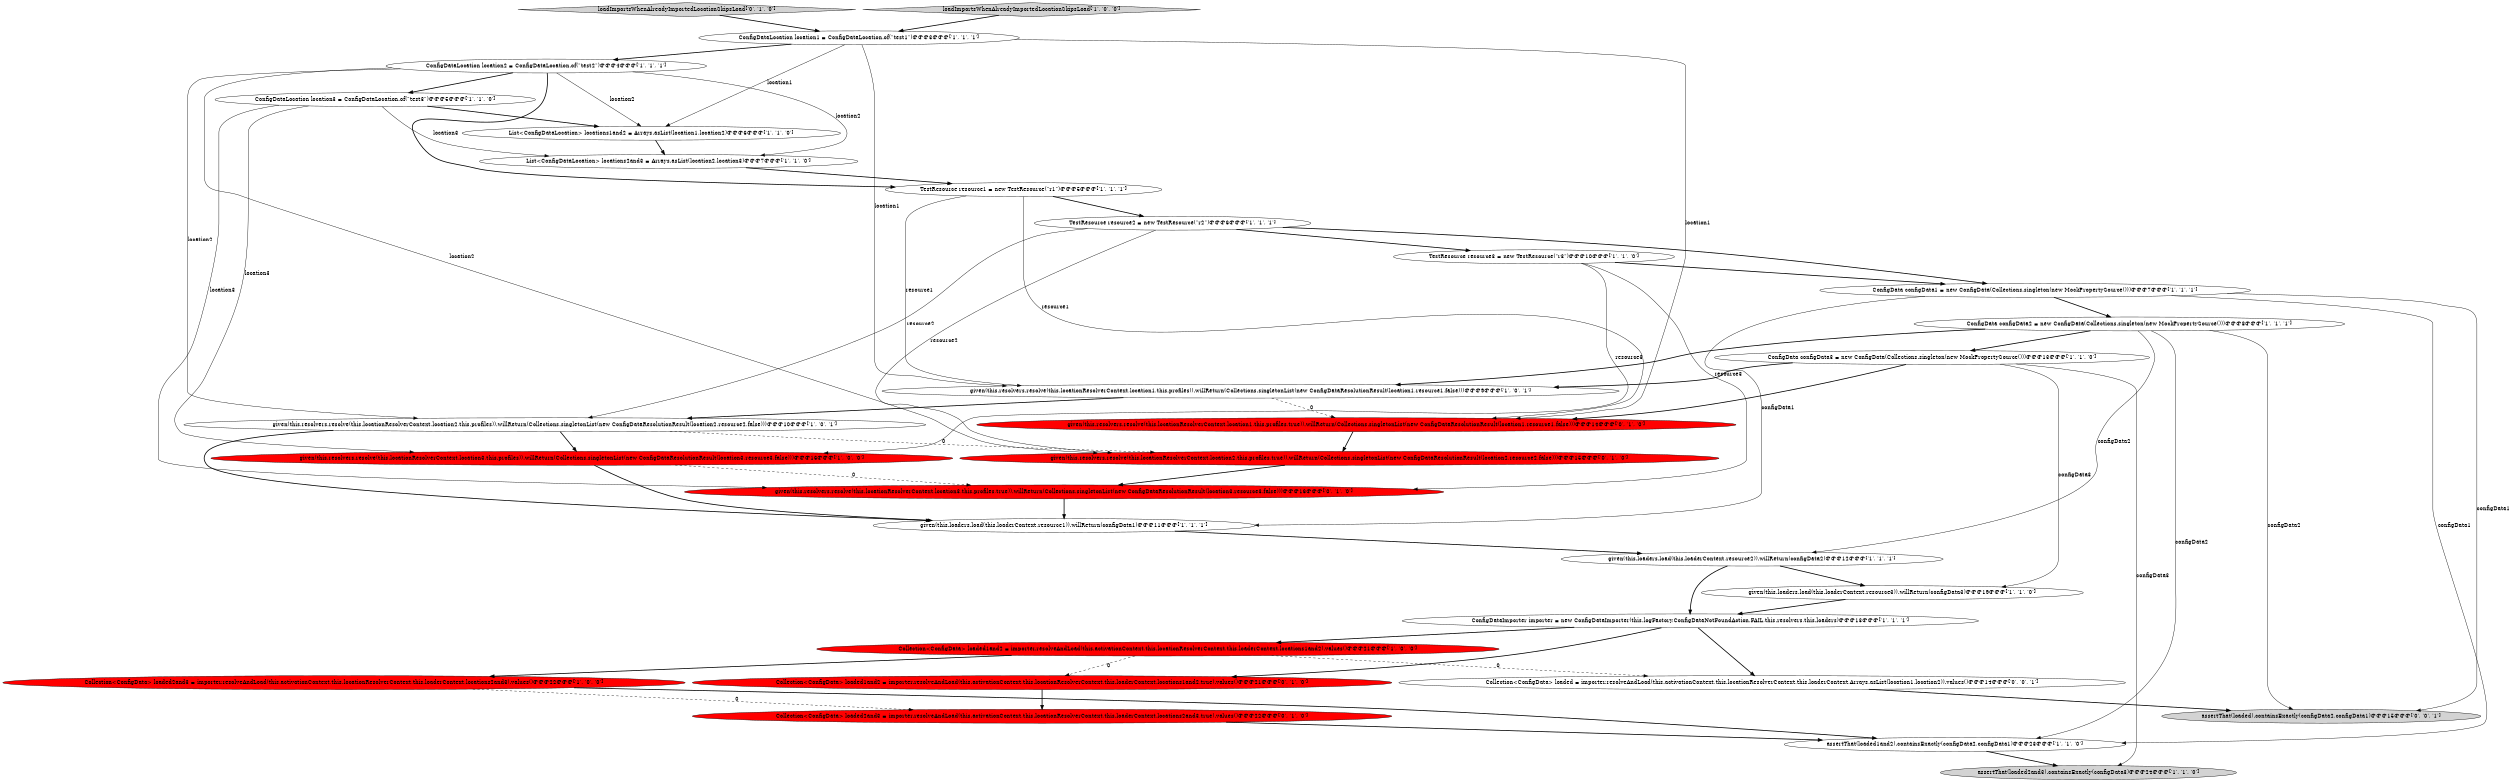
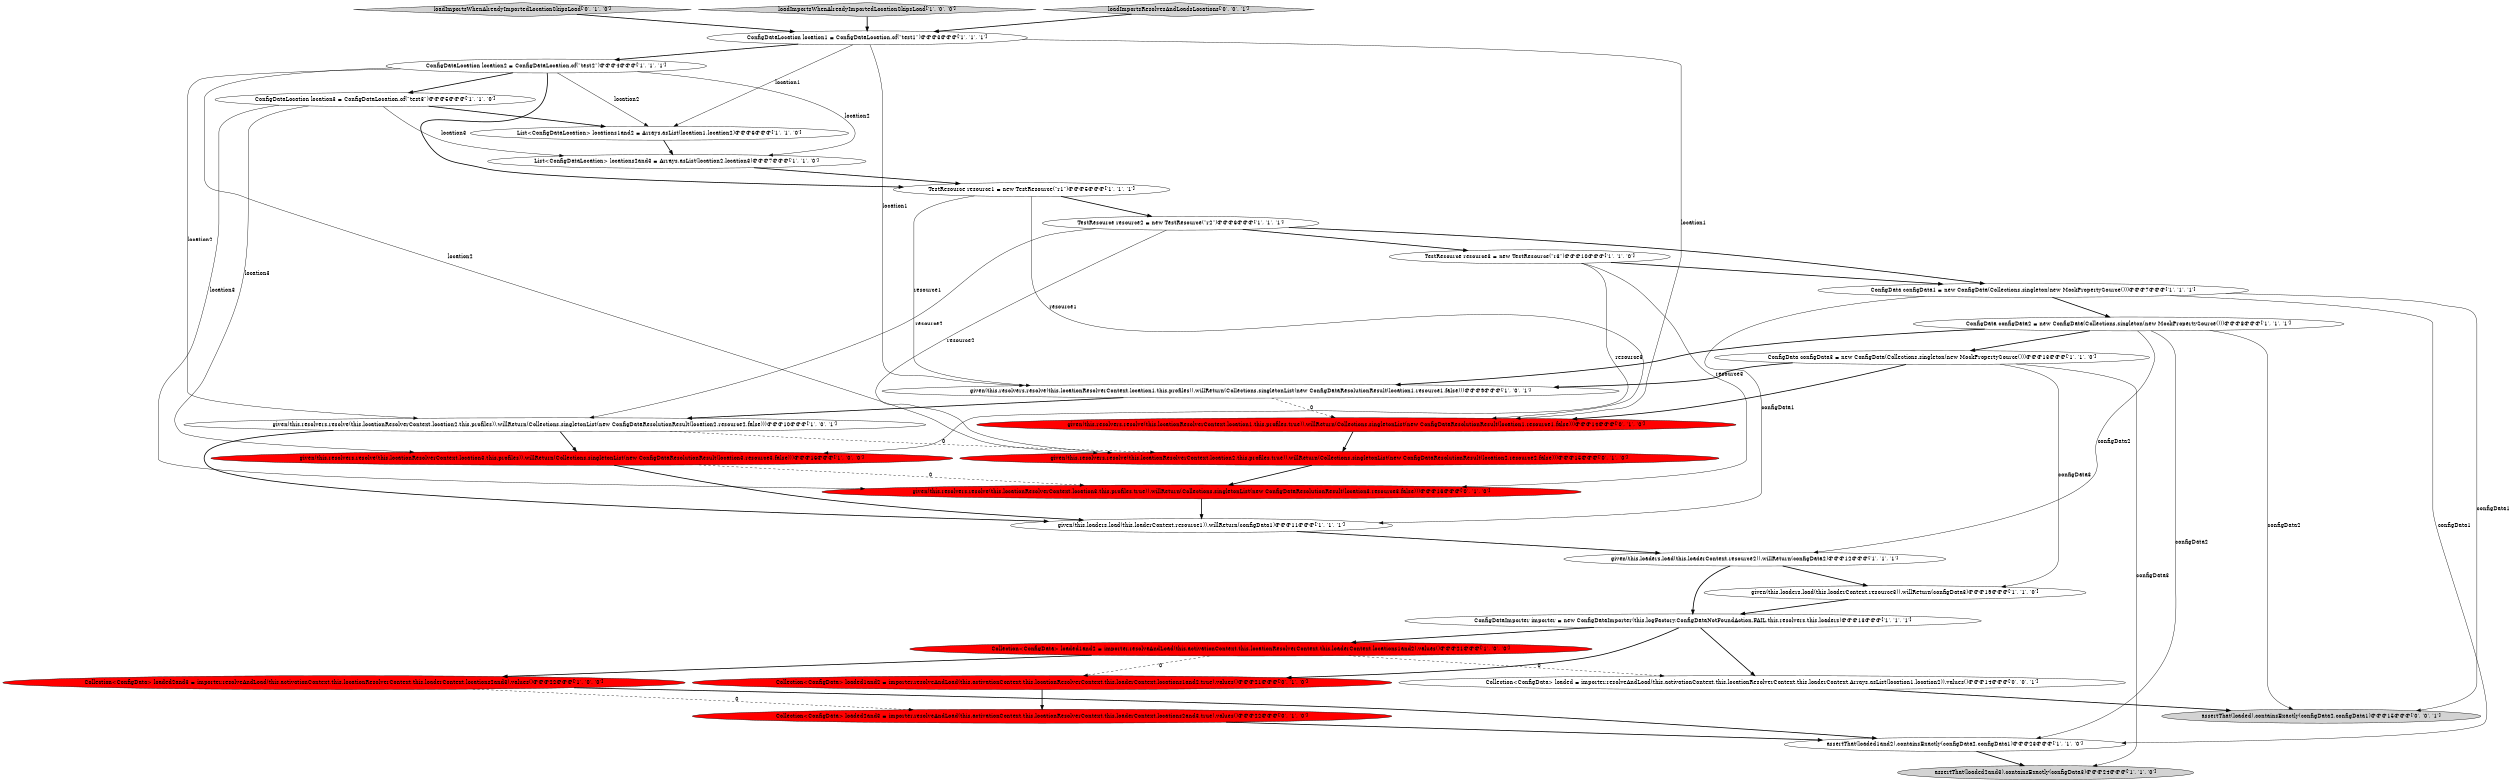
node "loadImportsResolvesAndLoadsLocations['0', '0', '1']": added
